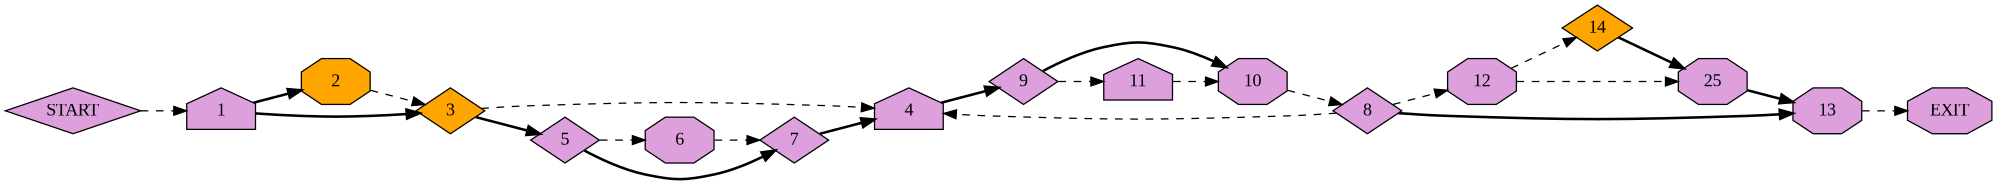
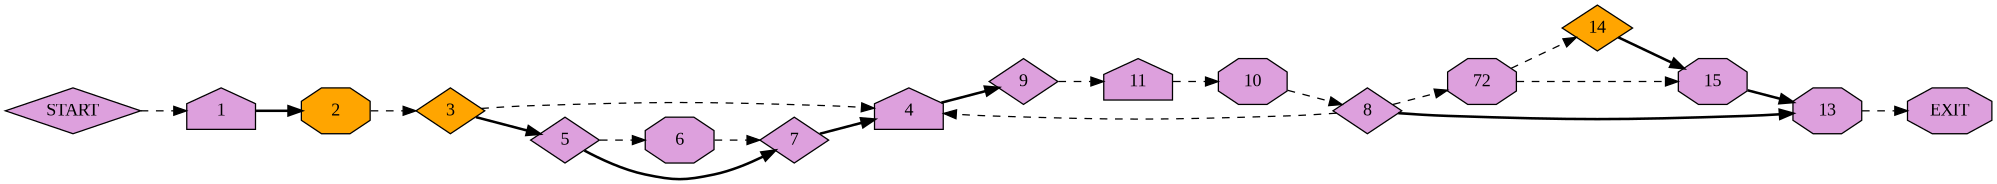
edge "9" -> "10": removed
node "12": label "12" -> "72"
node "25": label "25" -> "15"
edge "1" -> "3": removed
